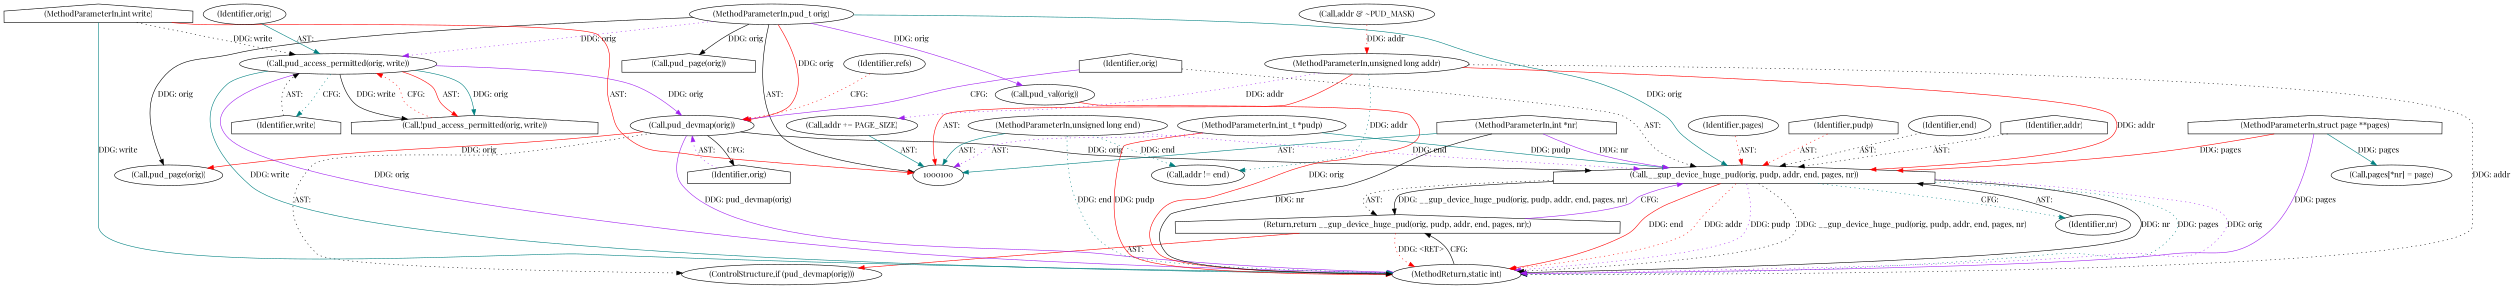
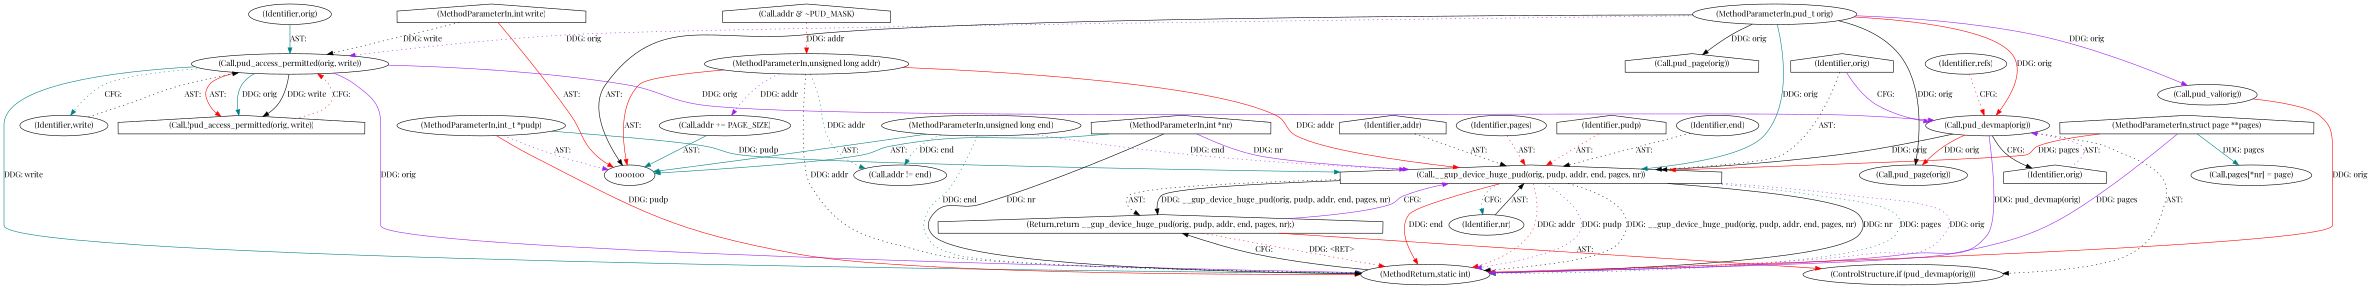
node "(Call,addr & ~PUD_MASK)": shape ellipse -> house
node "(Identifier,write)": shape house -> ellipse
edge "(MethodParameterIn,int write)" -> "(MethodReturn,static int)": removed, label "DDG: write"
